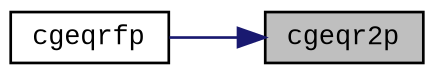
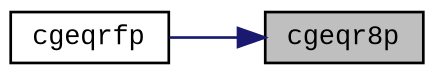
node "cgeqr2p": label "cgeqr2p" -> "cgeqr8p"
